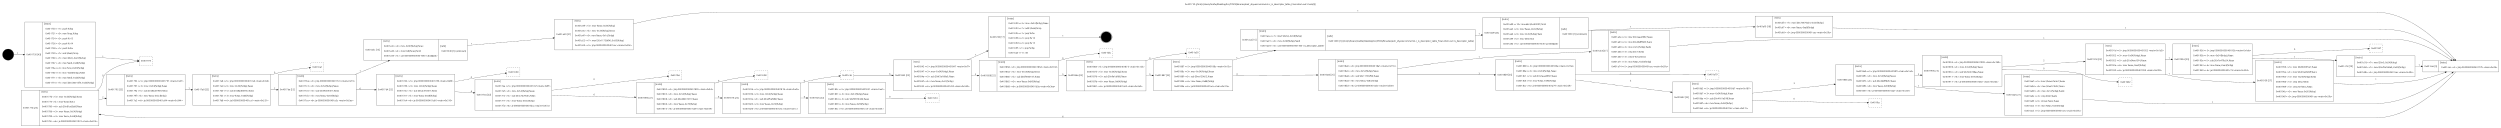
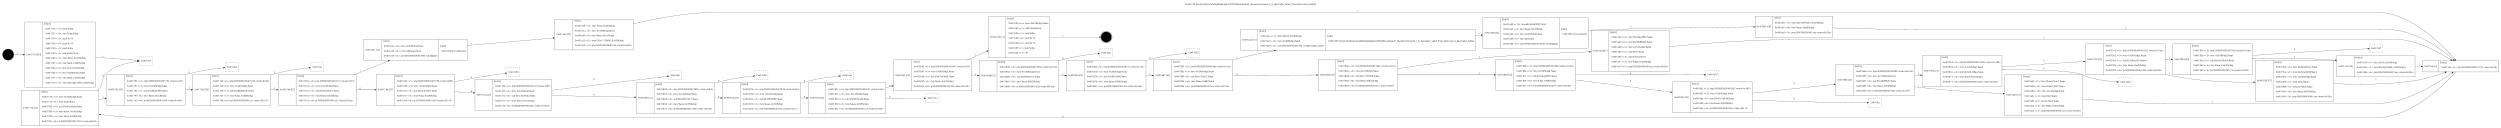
node "0x401a94": added
edge "0x401c6c" -> "0x401842 [22]": now "0x40182c [22]" -> "0x401842 [22]"
